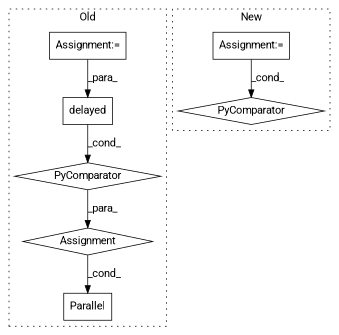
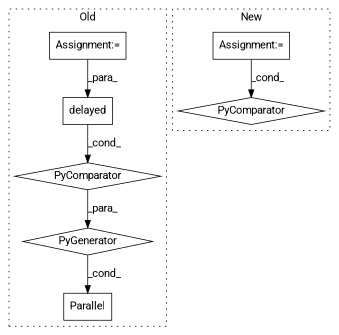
node "Assignment": label "Assignment" -> "PyGenerator"
